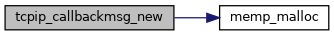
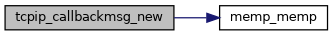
node "memp_malloc": label "memp_malloc" -> "memp_memp"
